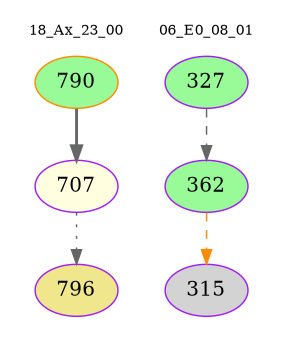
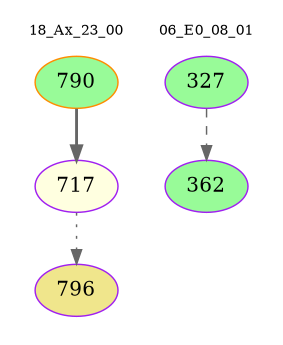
node "707": label "707" -> "717"
node "315": removed
